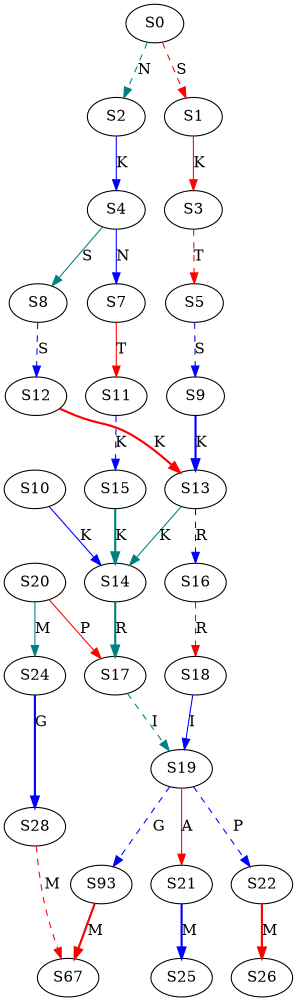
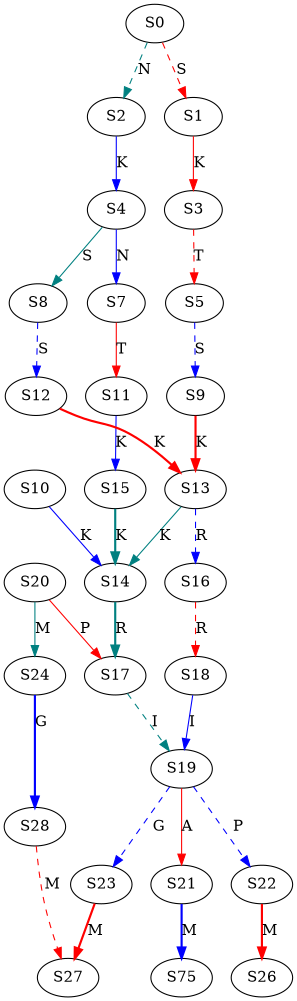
edge "S11" -> "S15": style dashed -> solid
edge "S9" -> "S13": color blue -> red
node "S93": label "S93" -> "S23"
node "S67": label "S67" -> "S27"
node "S25": label "S25" -> "S75"
